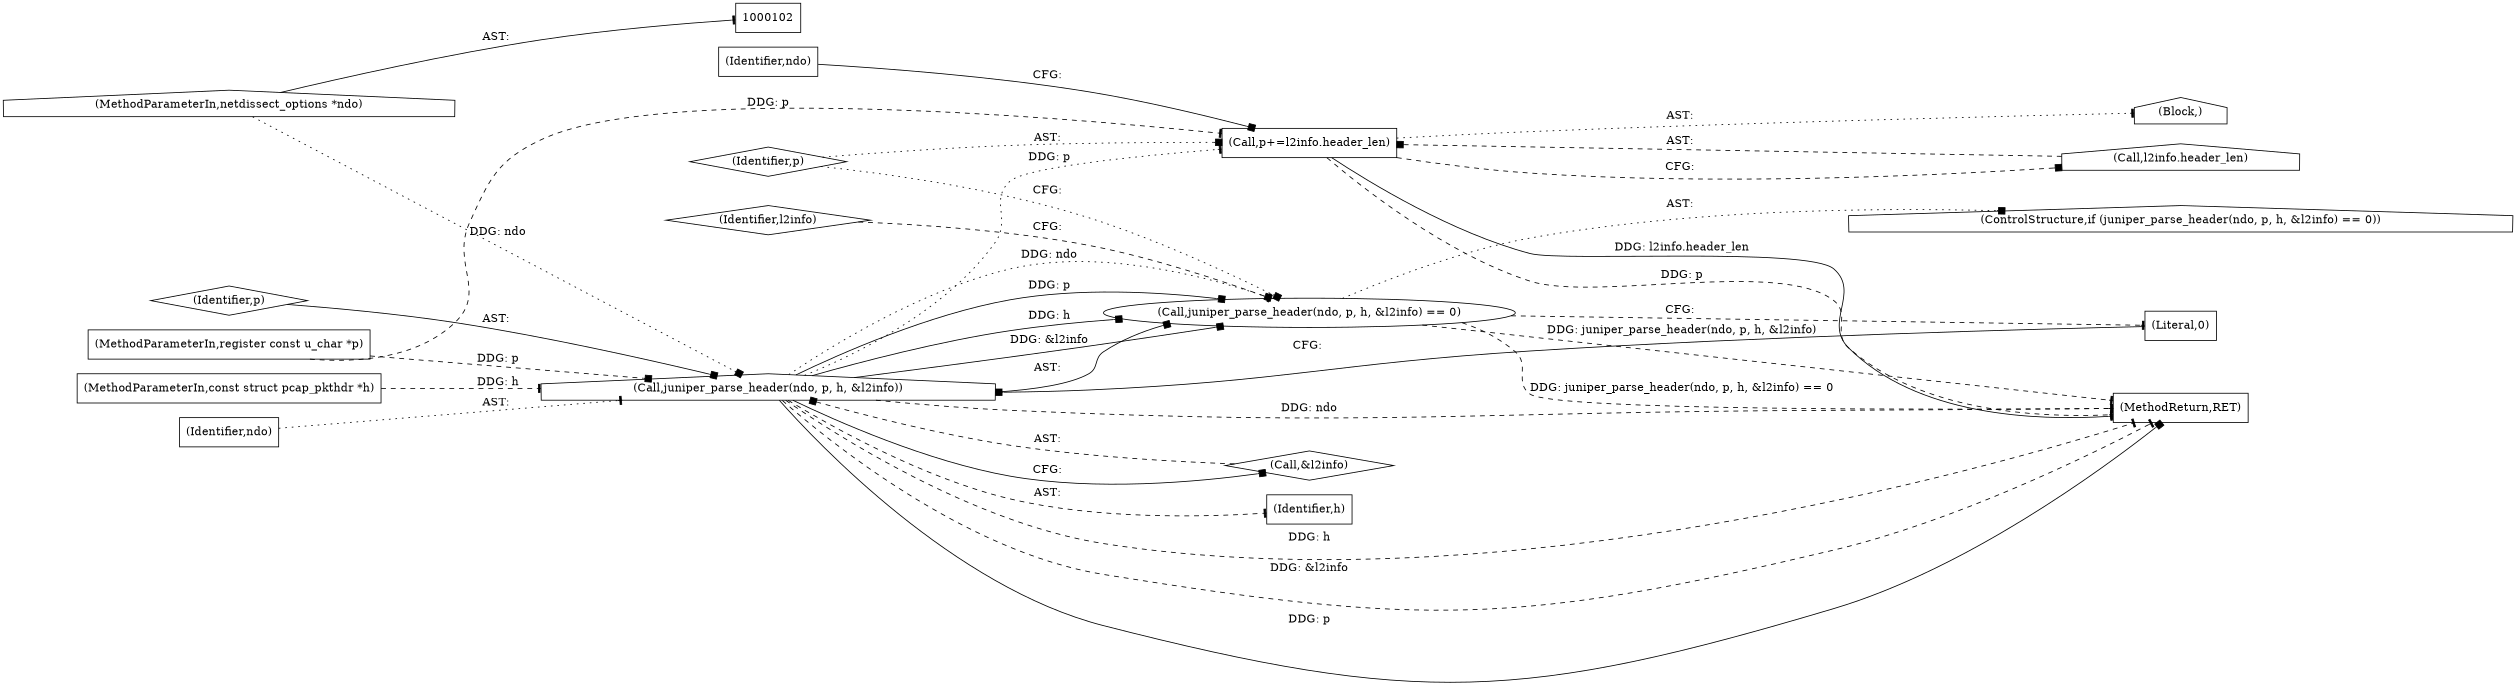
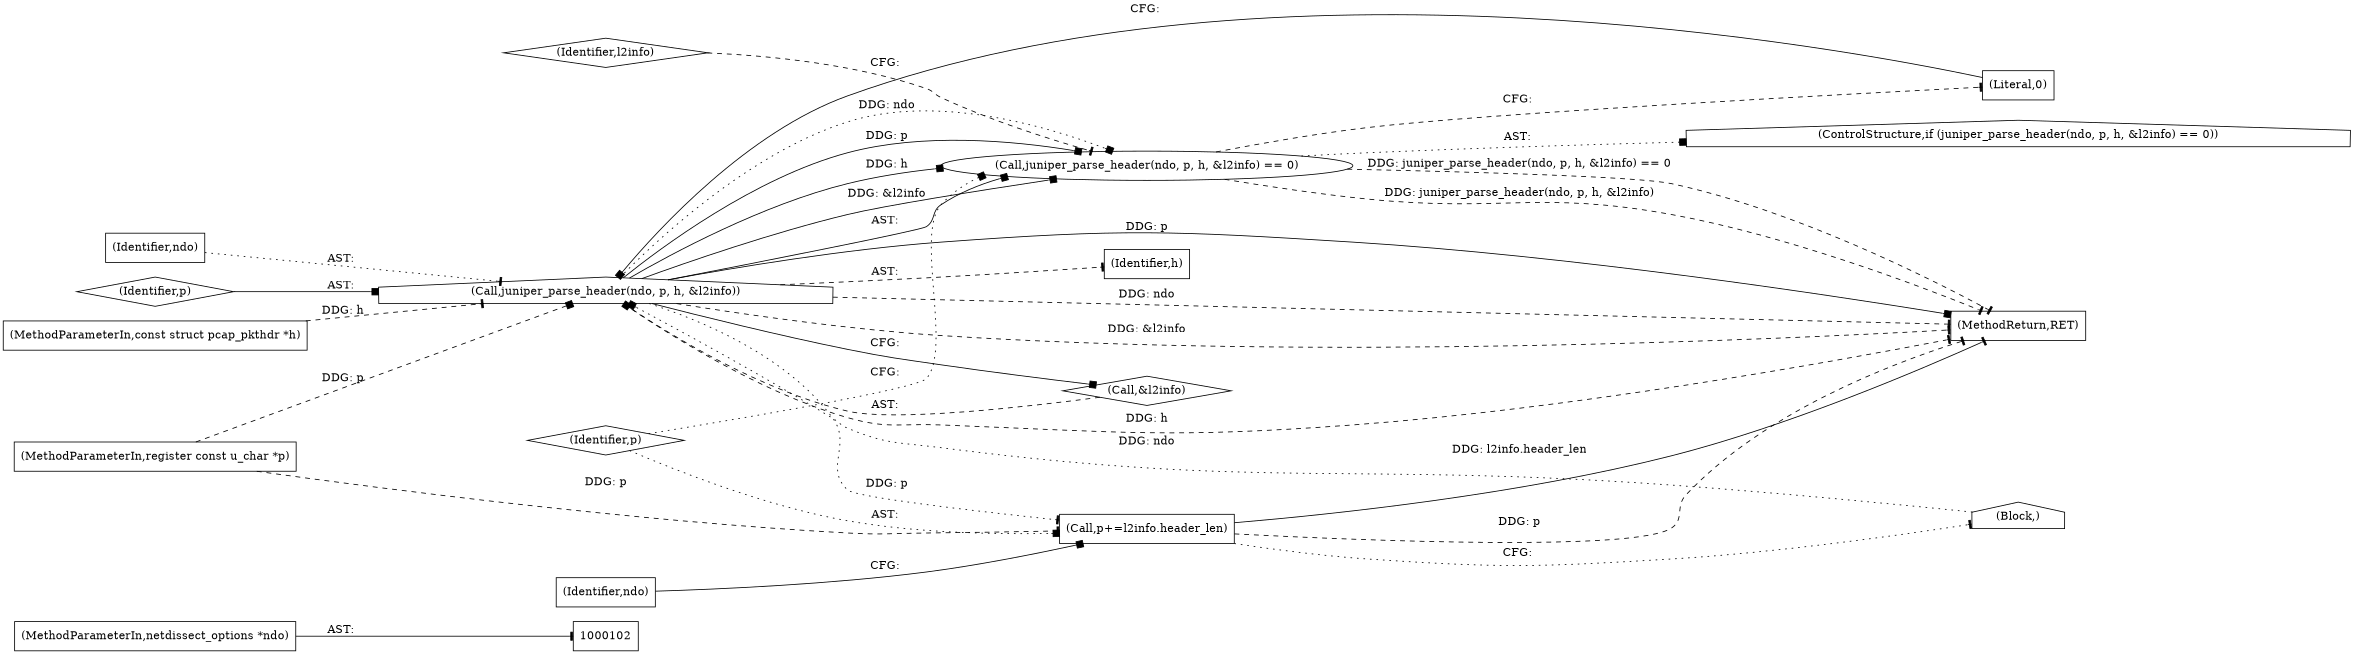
node "(MethodParameterIn,netdissect_options *ndo)": shape house -> box
edge "(Call,p+=l2info.header_len)" -> "(Block,)": label "AST: " -> "CFG: "
node "(Call,l2info.header_len)": removed
edge "(MethodParameterIn,netdissect_options *ndo)" -> "(Call,juniper_parse_header(ndo, p, h, &l2info))": now "(Block,)" -> "(Call,juniper_parse_header(ndo, p, h, &l2info))"
